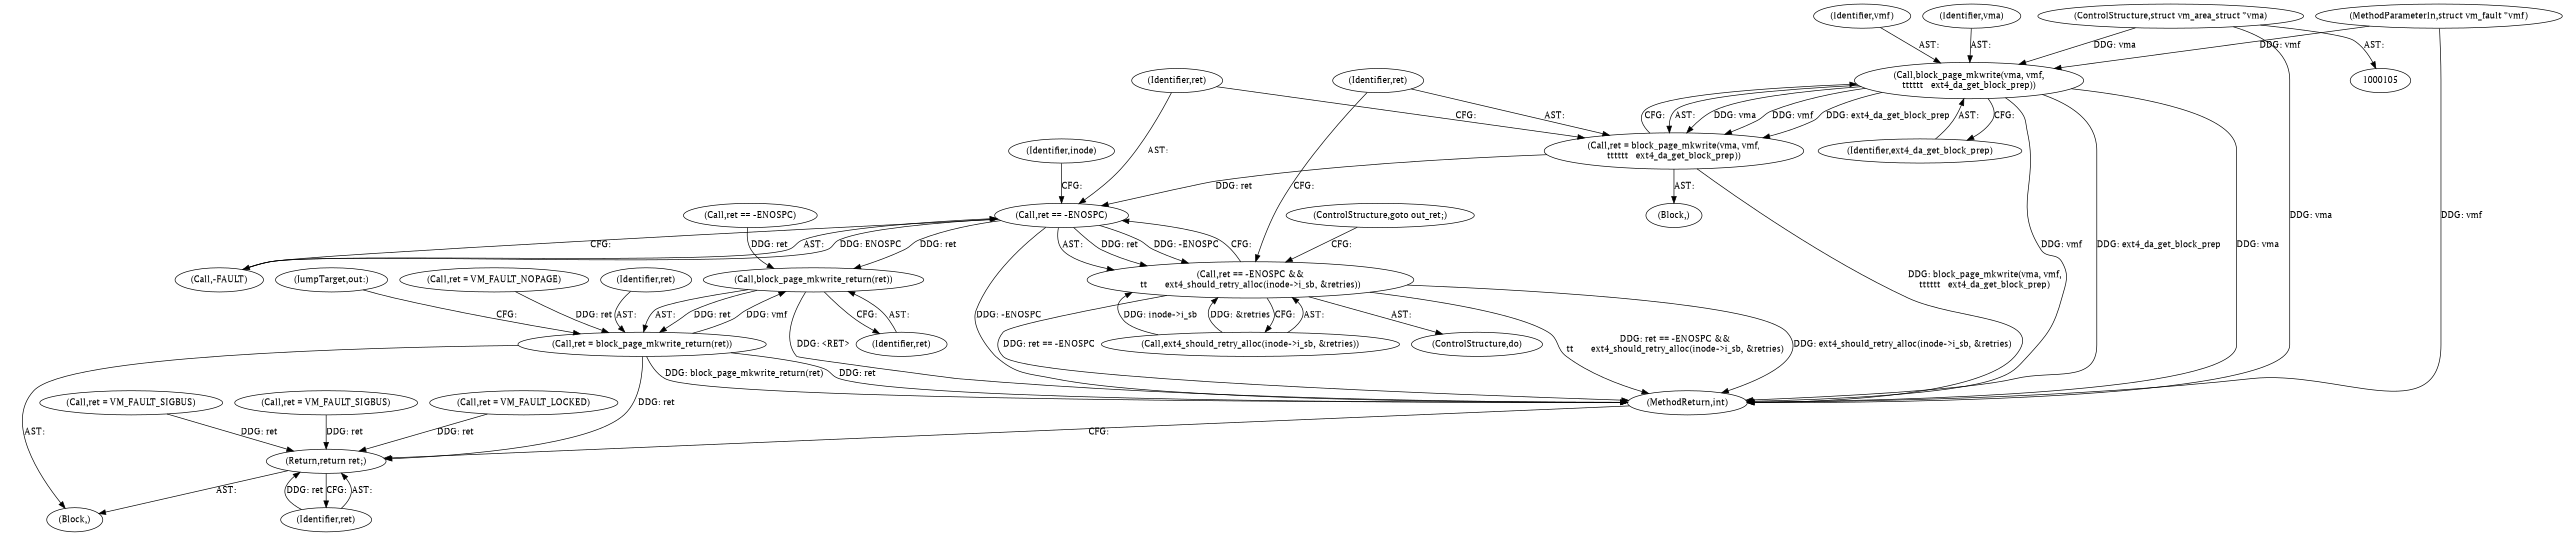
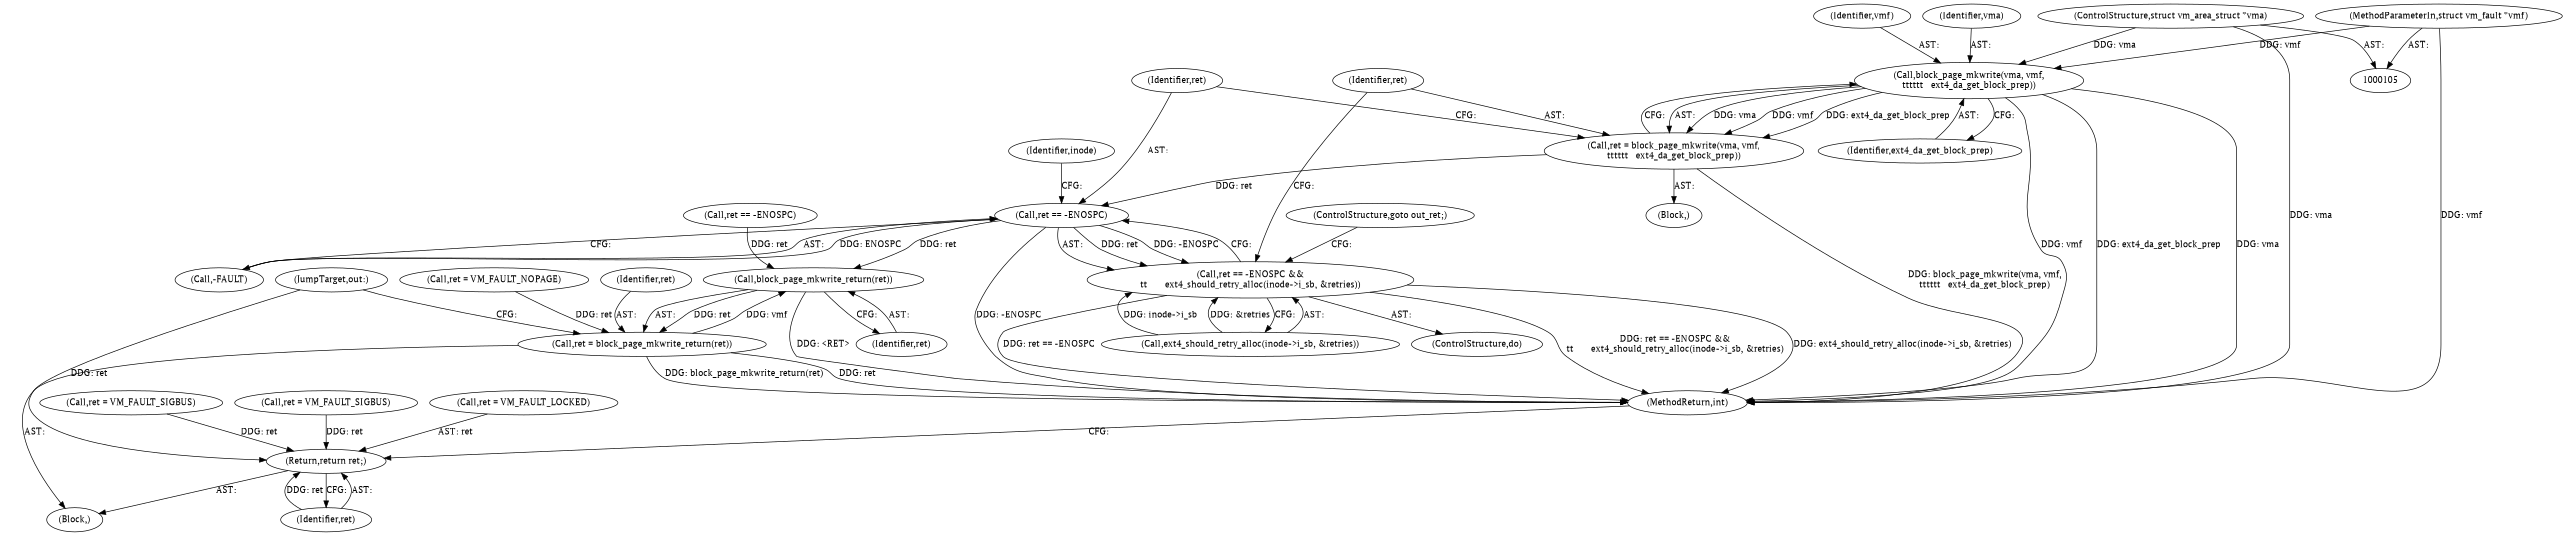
edge "(MethodParameterIn,struct vm_fault *vmf)" -> "1000105": added, label "AST:"
edge "(Call,ret = VM_FAULT_LOCKED)" -> "(Return,return ret;)": label "DDG: ret" -> "AST: ret"
edge "(Call,ret = block_page_mkwrite_return(ret))" -> "(Return,return ret;)": now "(JumpTarget,out:)" -> "(Return,return ret;)"
